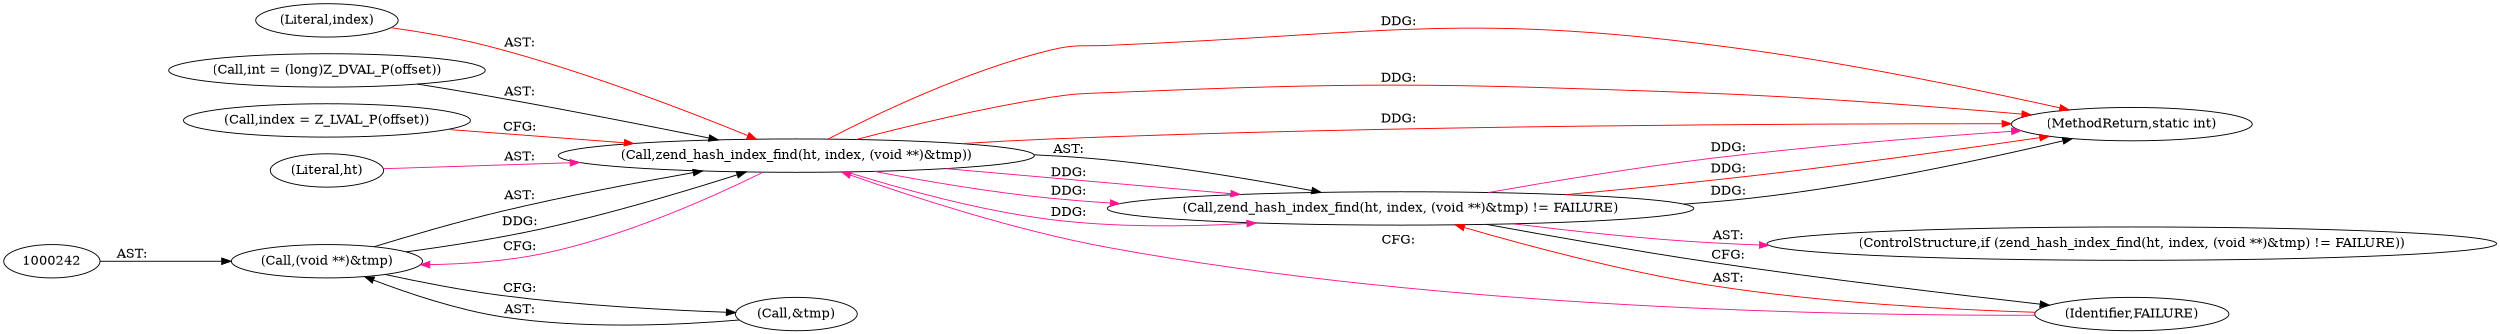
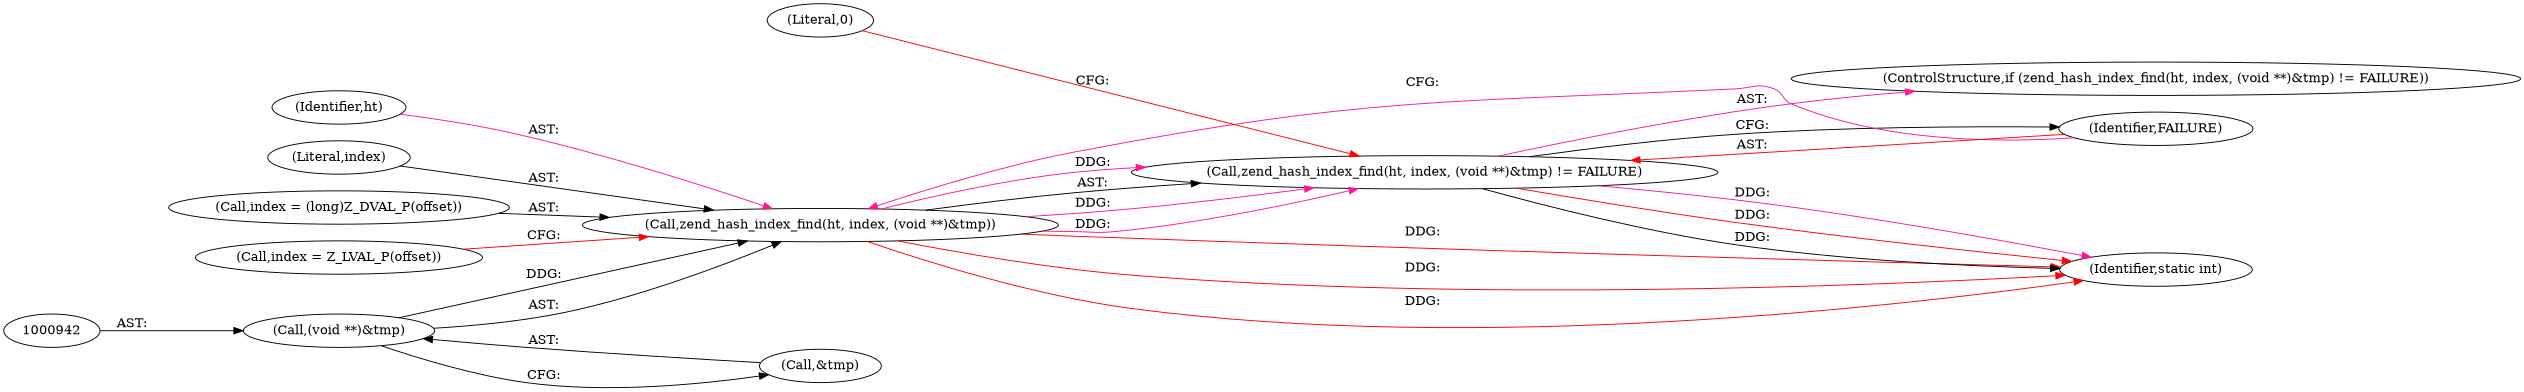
node "(Literal,0)": added
node "(Call,int = (long)Z_DVAL_P(offset))": label "(Call,int = (long)Z_DVAL_P(offset))" -> "(Call,index = (long)Z_DVAL_P(offset))"
edge "(Literal,index)" -> "(Call,zend_hash_index_find(ht, index, (void **)&tmp))": color red -> black
node "(MethodReturn,static int)": label "(MethodReturn,static int)" -> "(Identifier,static int)"
node "(Literal,ht)": label "(Literal,ht)" -> "(Identifier,ht)"
edge "(Call,zend_hash_index_find(ht, index, (void **)&tmp))" -> "(Call,(void **)&tmp)": removed, label "CFG:"
node "1000242": label "1000242" -> "1000942"
